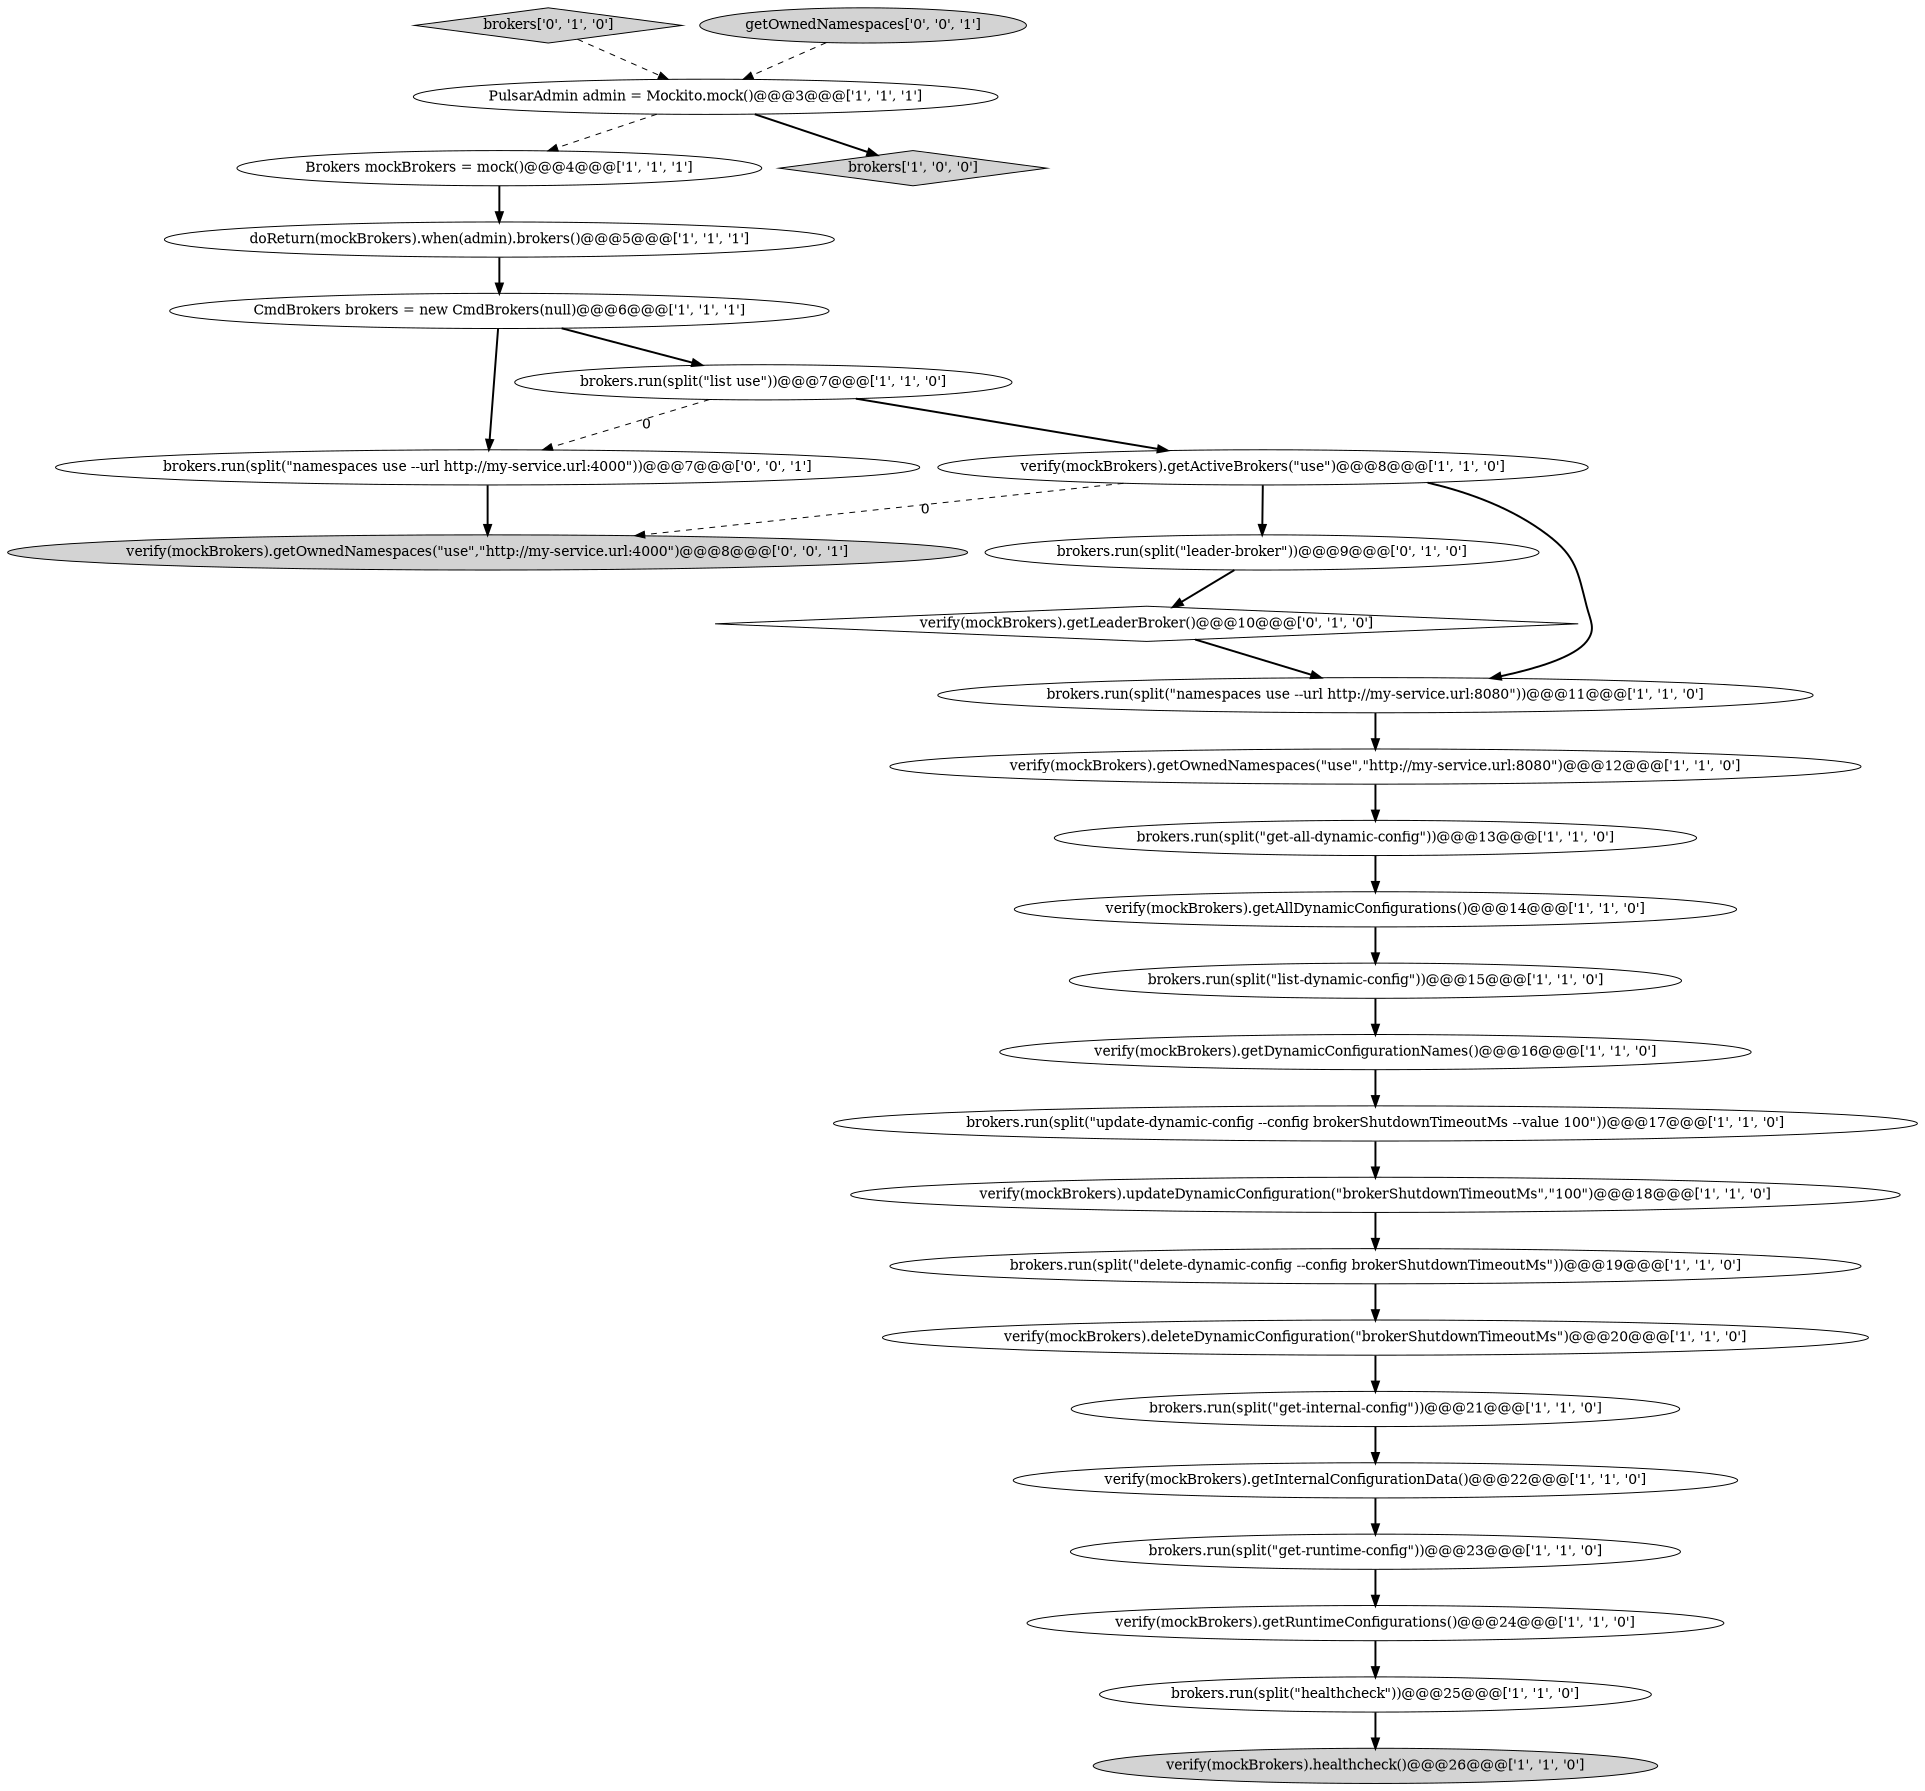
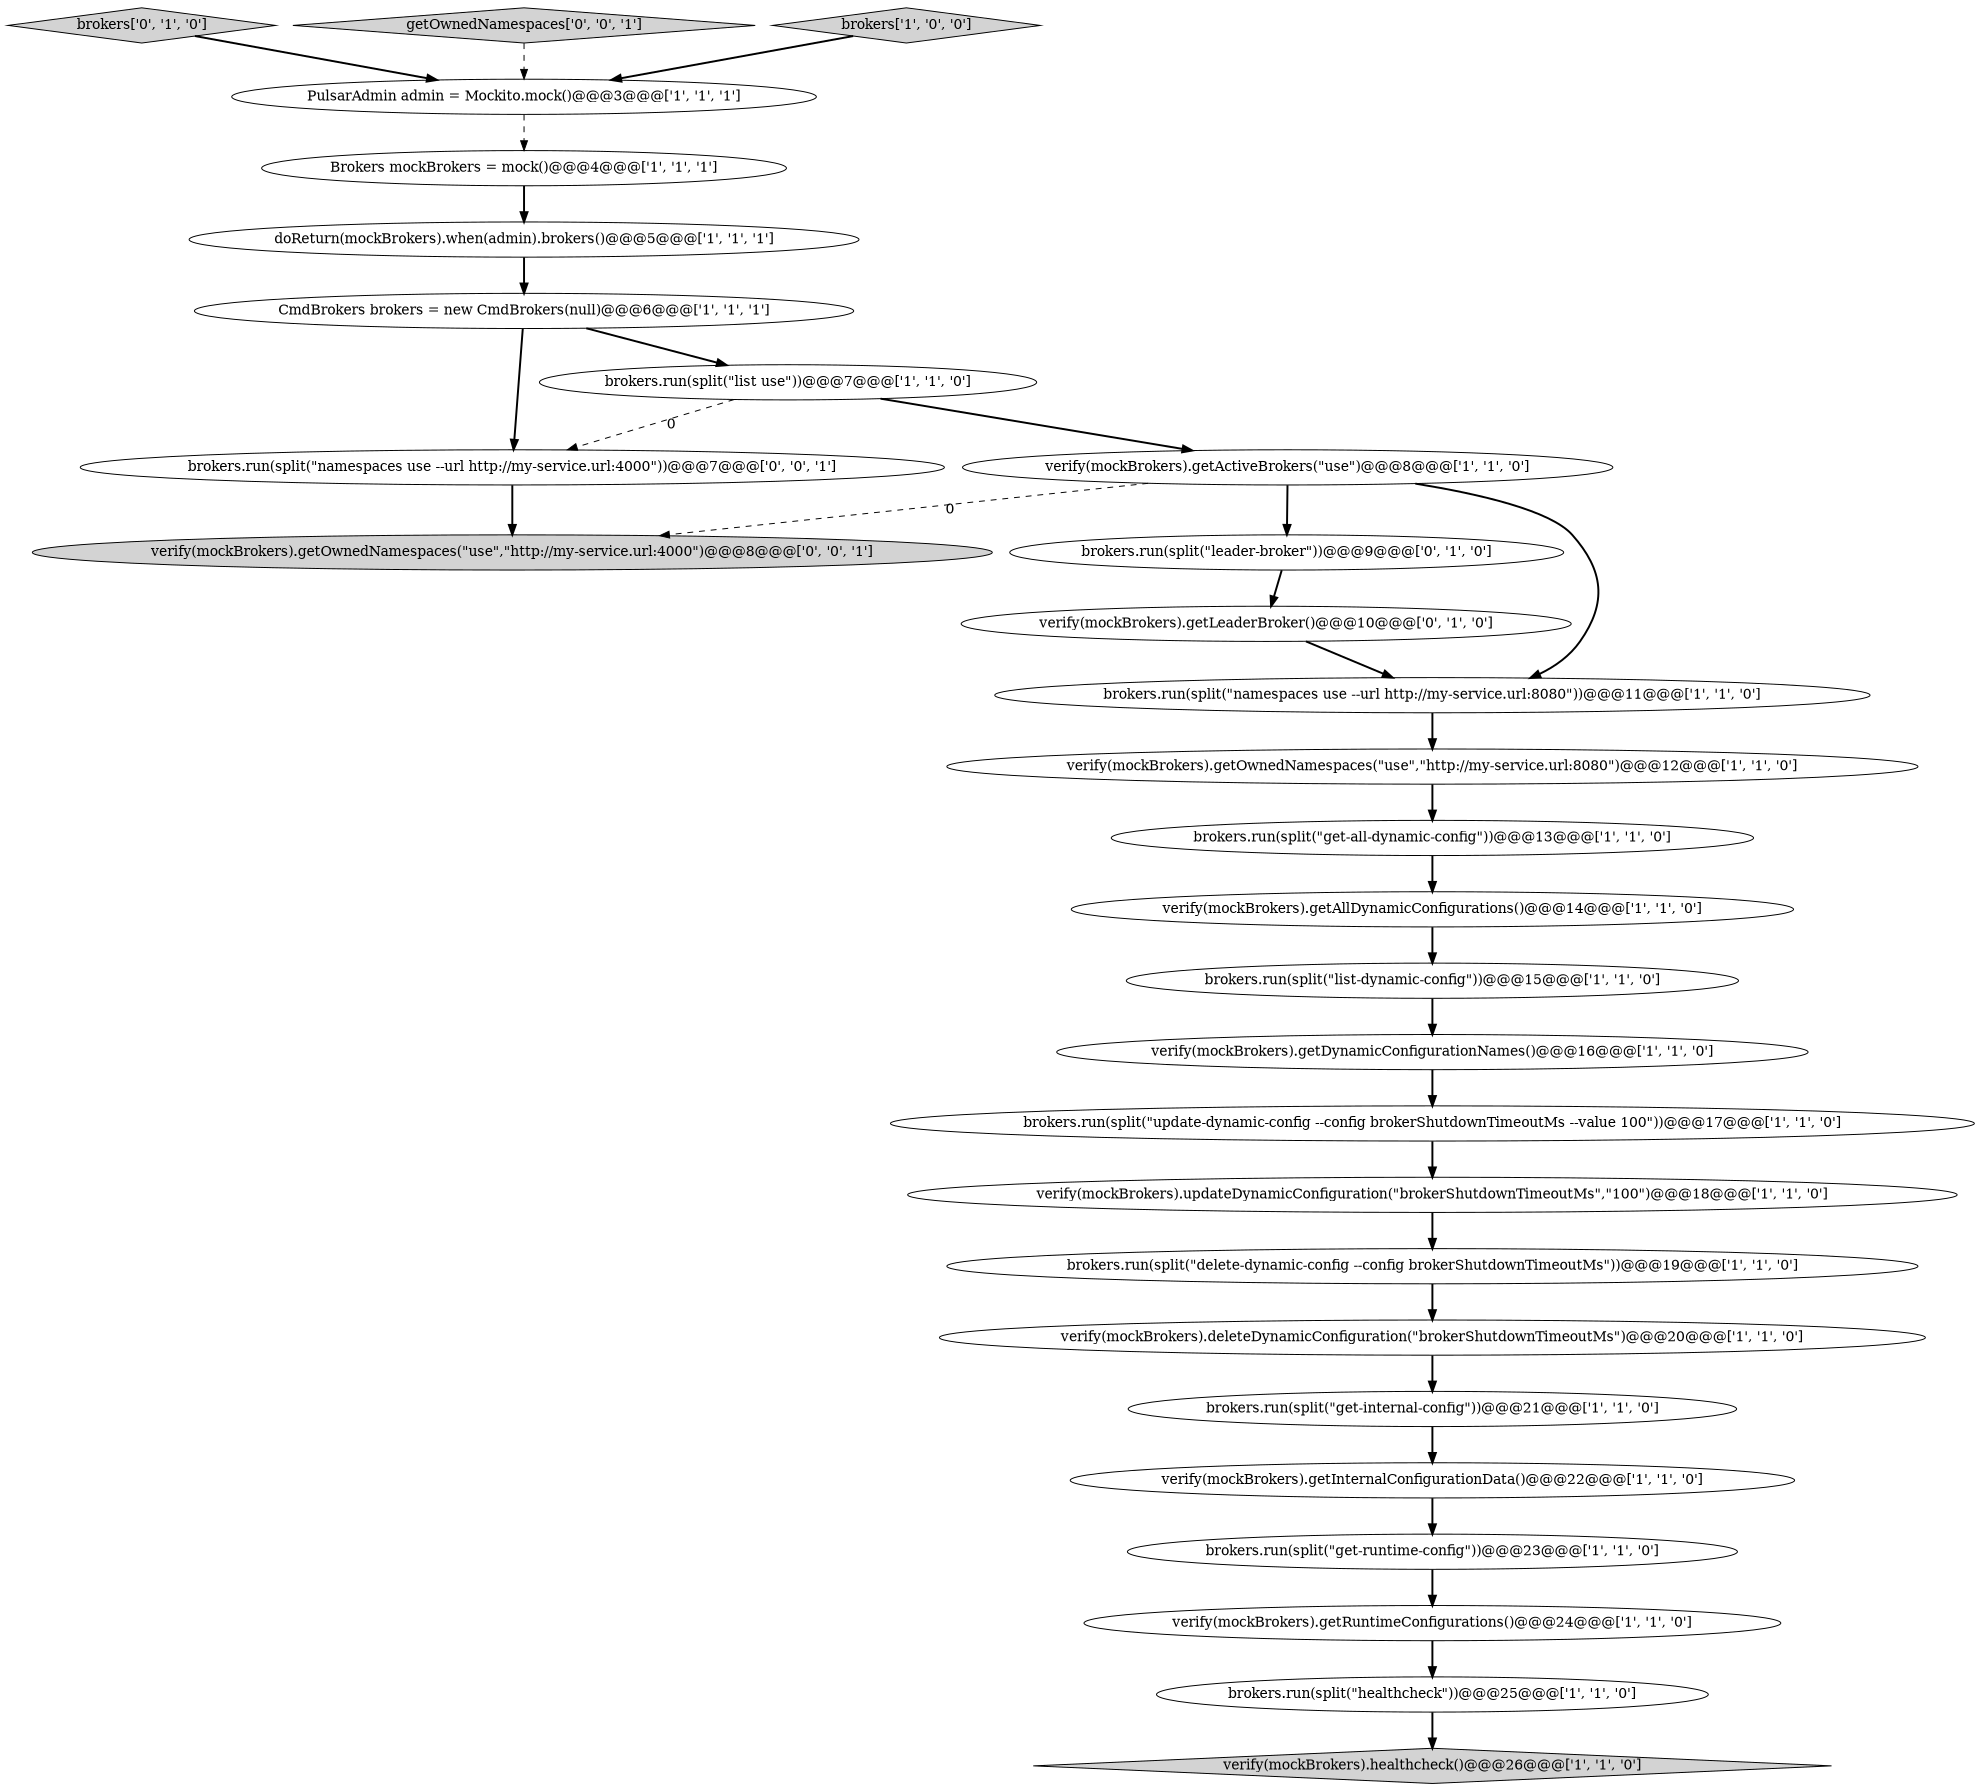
node "getOwnedNamespaces['0', '0', '1']": shape ellipse -> diamond
edge "brokers['0', '1', '0']" -> "PulsarAdmin admin = Mockito.mock()@@@3@@@['1', '1', '1']": style dashed -> bold
edge "PulsarAdmin admin = Mockito.mock()@@@3@@@['1', '1', '1']" -> "brokers['1', '0', '0']": reversed
node "verify(mockBrokers).getLeaderBroker()@@@10@@@['0', '1', '0']": shape diamond -> ellipse
node "verify(mockBrokers).healthcheck()@@@26@@@['1', '1', '0']": shape ellipse -> diamond
